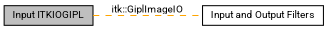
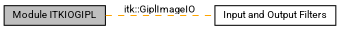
node "Input ITKIOGIPL": label "Input ITKIOGIPL" -> "Module ITKIOGIPL"
